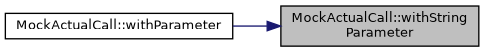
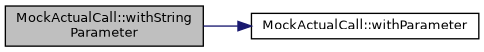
edge "MockActualCall::withParameter" -> "MockActualCall::withString Parameter": reversed
